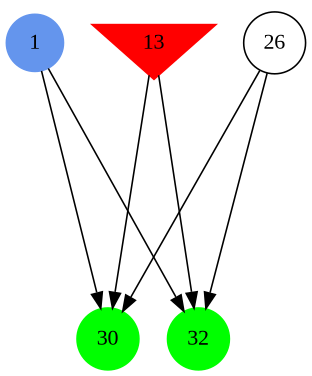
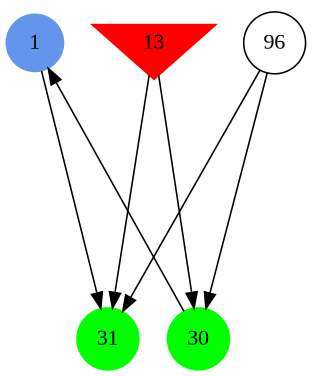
node "26": label "26" -> "96"
edge "1" -> "30": reversed
node "32": label "32" -> "31"
